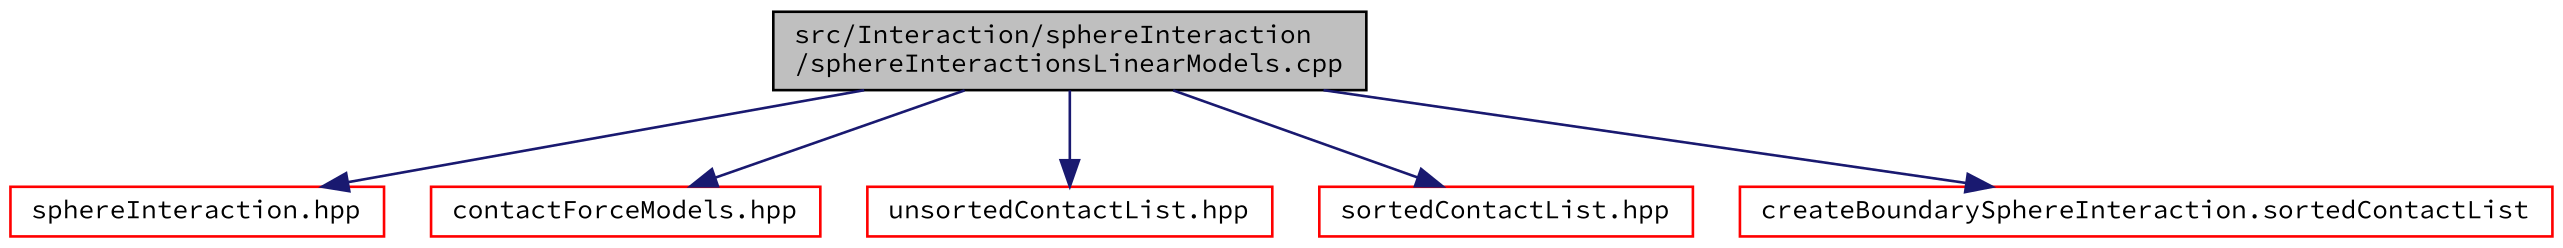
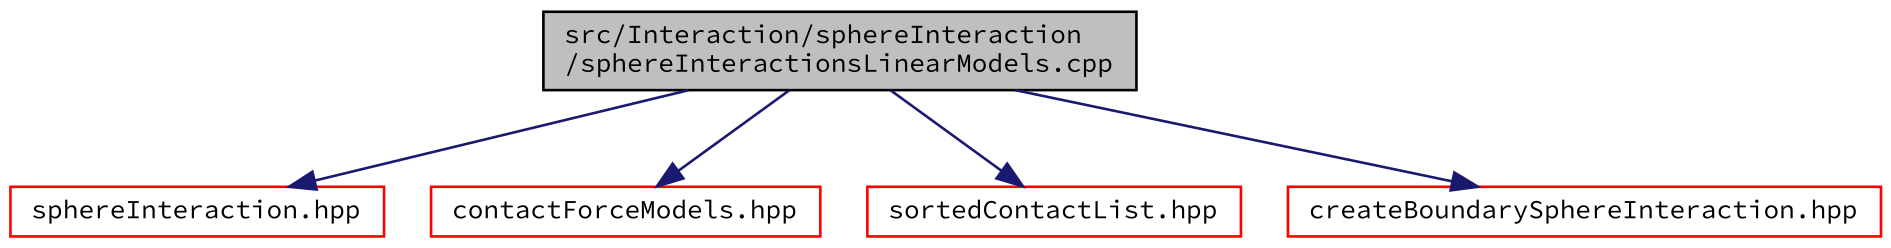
node "unsortedContactList.hpp": removed
node "createBoundarySphereInteraction.sortedContactList": label "createBoundarySphereInteraction.sortedContactList" -> "createBoundarySphereInteraction.hpp"
